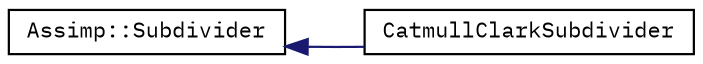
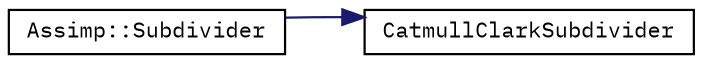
edge "CatmullClarkSubdivider" -> "Assimp::Subdivider": reversed
